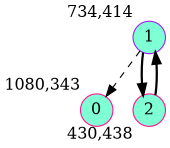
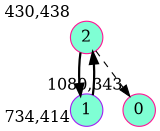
edge "1 734,414" -> "0 1080,343": now "2 430,438" -> "0 1080,343"
